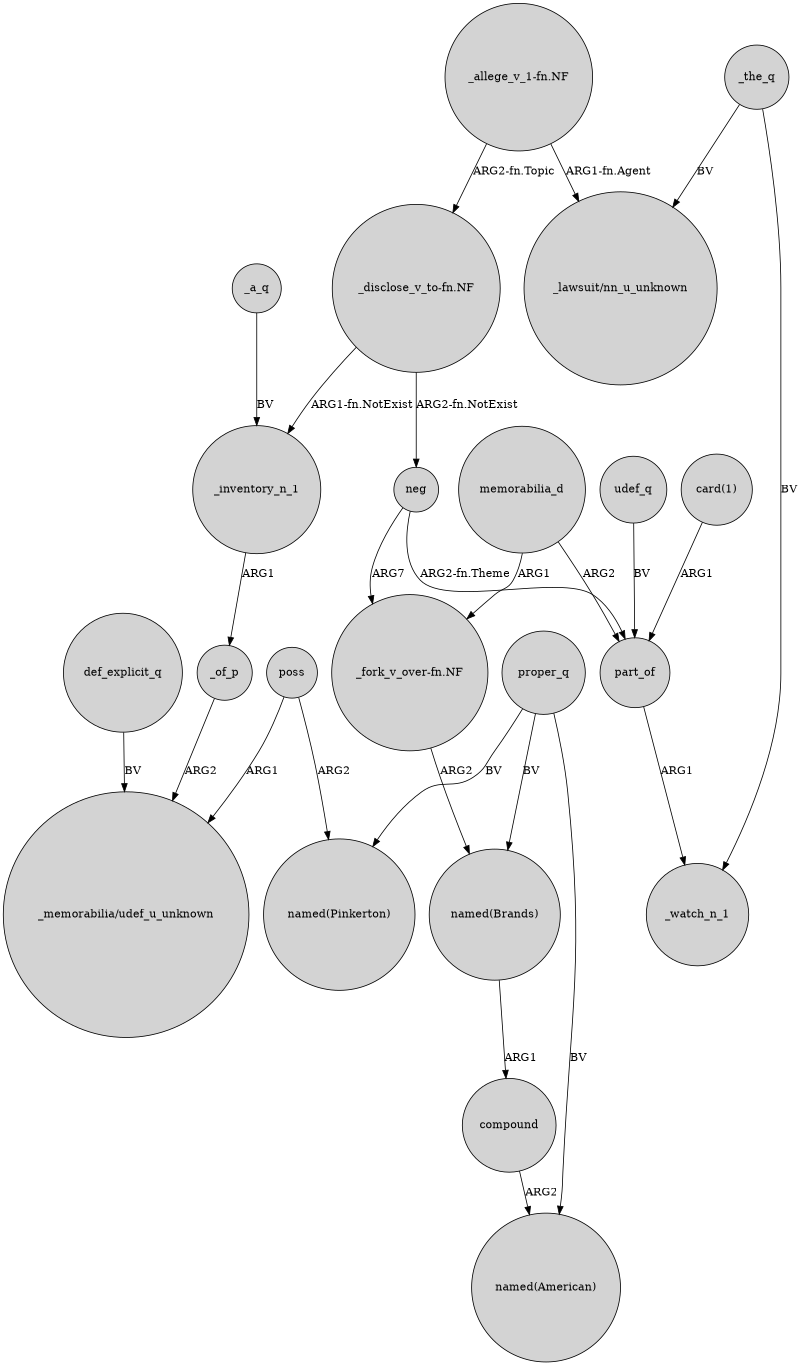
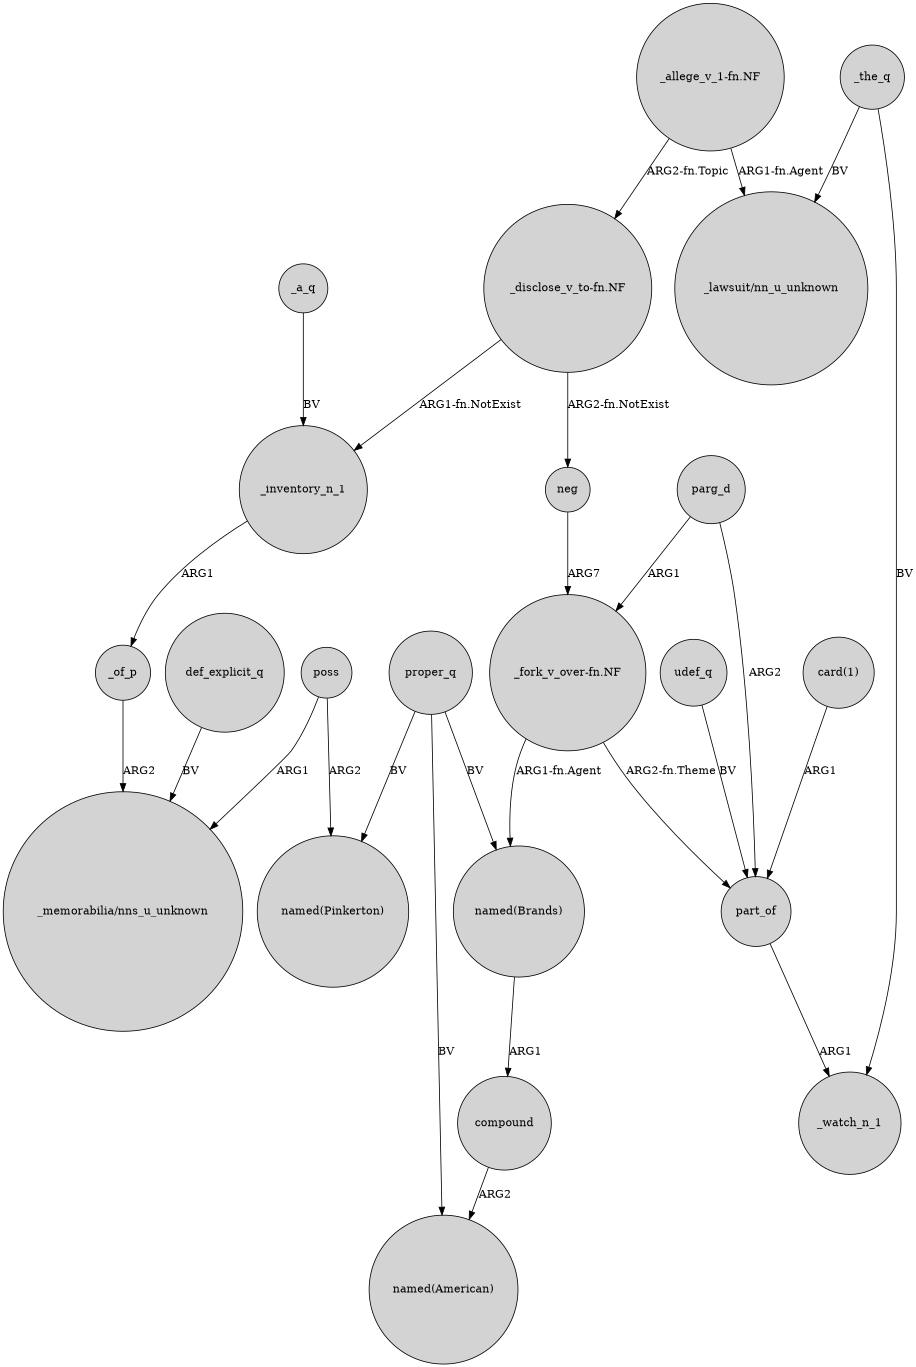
node "memorabilia_d": label "memorabilia_d" -> "parg_d"
edge "neg" -> "part_of": now "_fork_v_over-fn.NF" -> "part_of"
edge "_fork_v_over-fn.NF" -> "named(Brands)": label "ARG2" -> "ARG1-fn.Agent"
node "_memorabilia/udef_u_unknown": label "_memorabilia/udef_u_unknown" -> "_memorabilia/nns_u_unknown"
